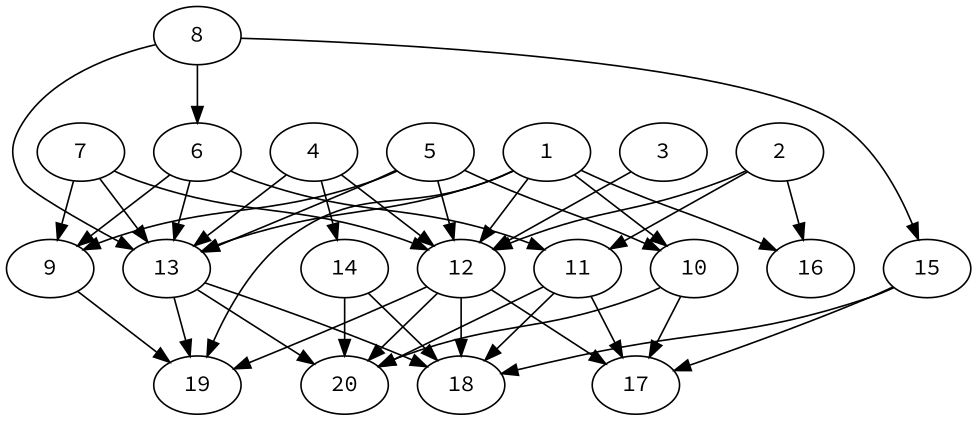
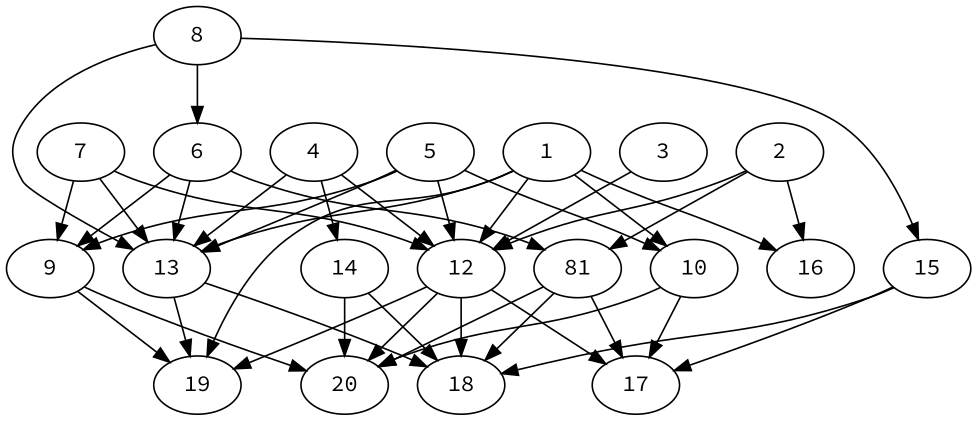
node "11": label "11" -> "81"
edge "13" -> "20": now "9" -> "20"
